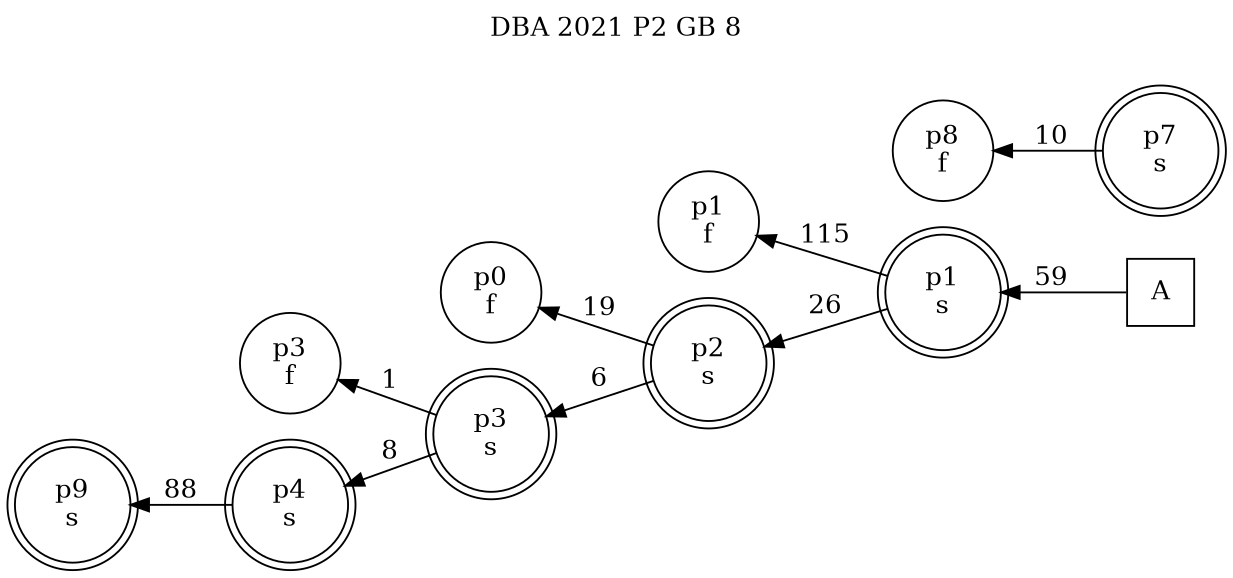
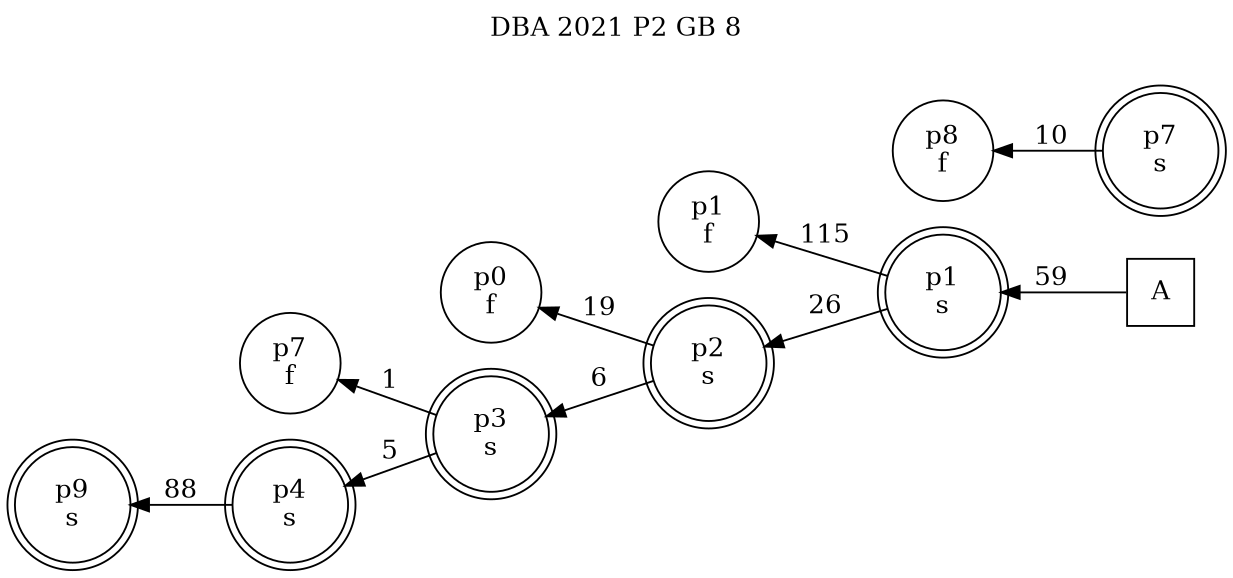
node "p3 f": label "p3 f" -> "p7 f"
edge "p3 s" -> "p4 s": label "8" -> "5"
